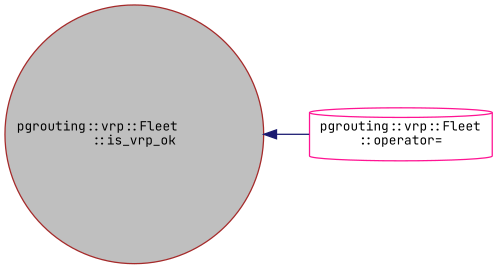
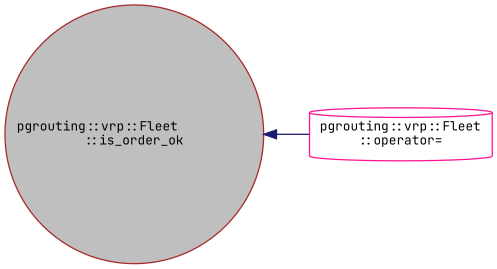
node "pgrouting::vrp::Fleet ::is_vrp_ok": label "pgrouting::vrp::Fleet ::is_vrp_ok" -> "pgrouting::vrp::Fleet ::is_order_ok"
